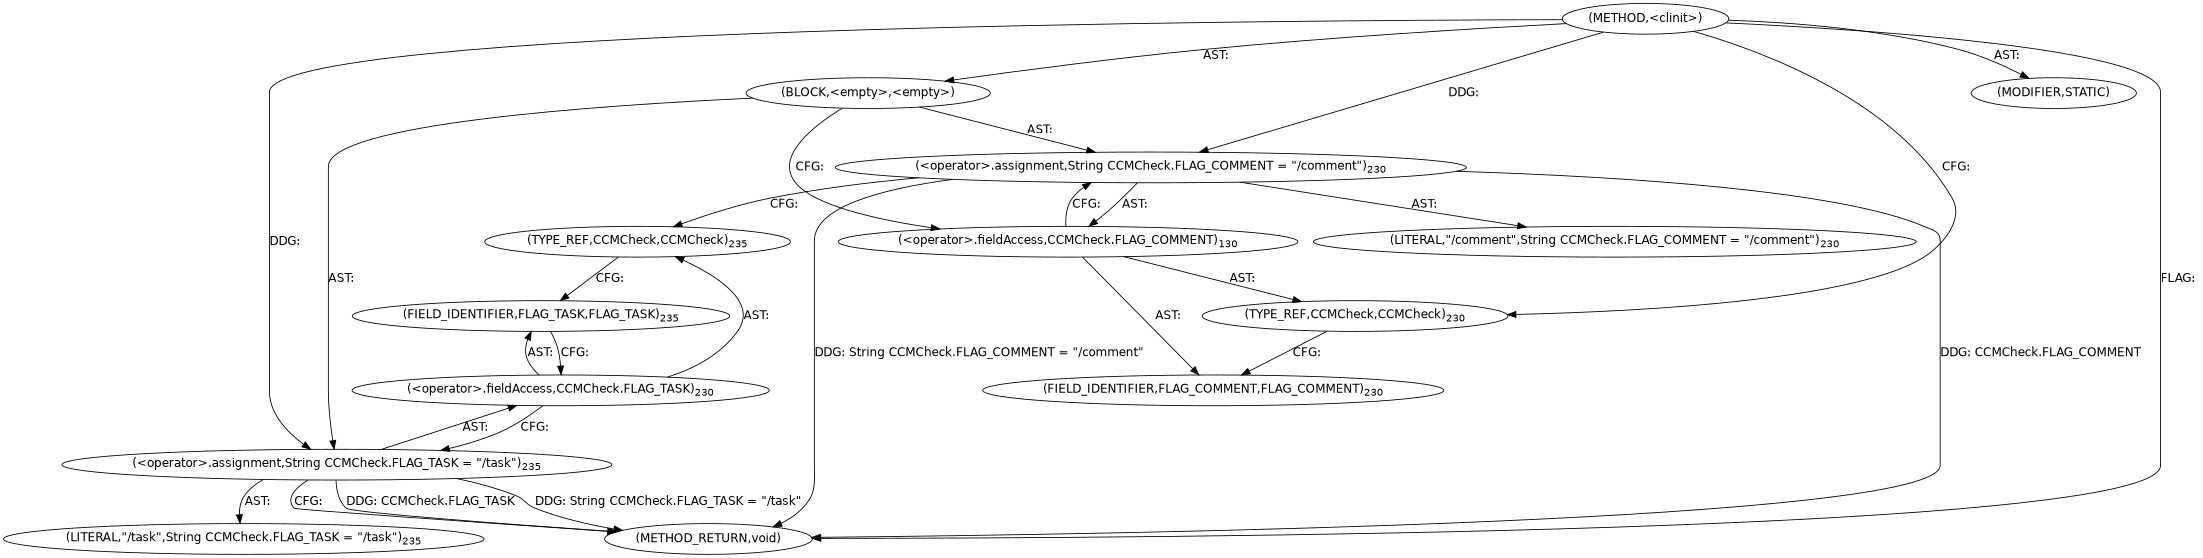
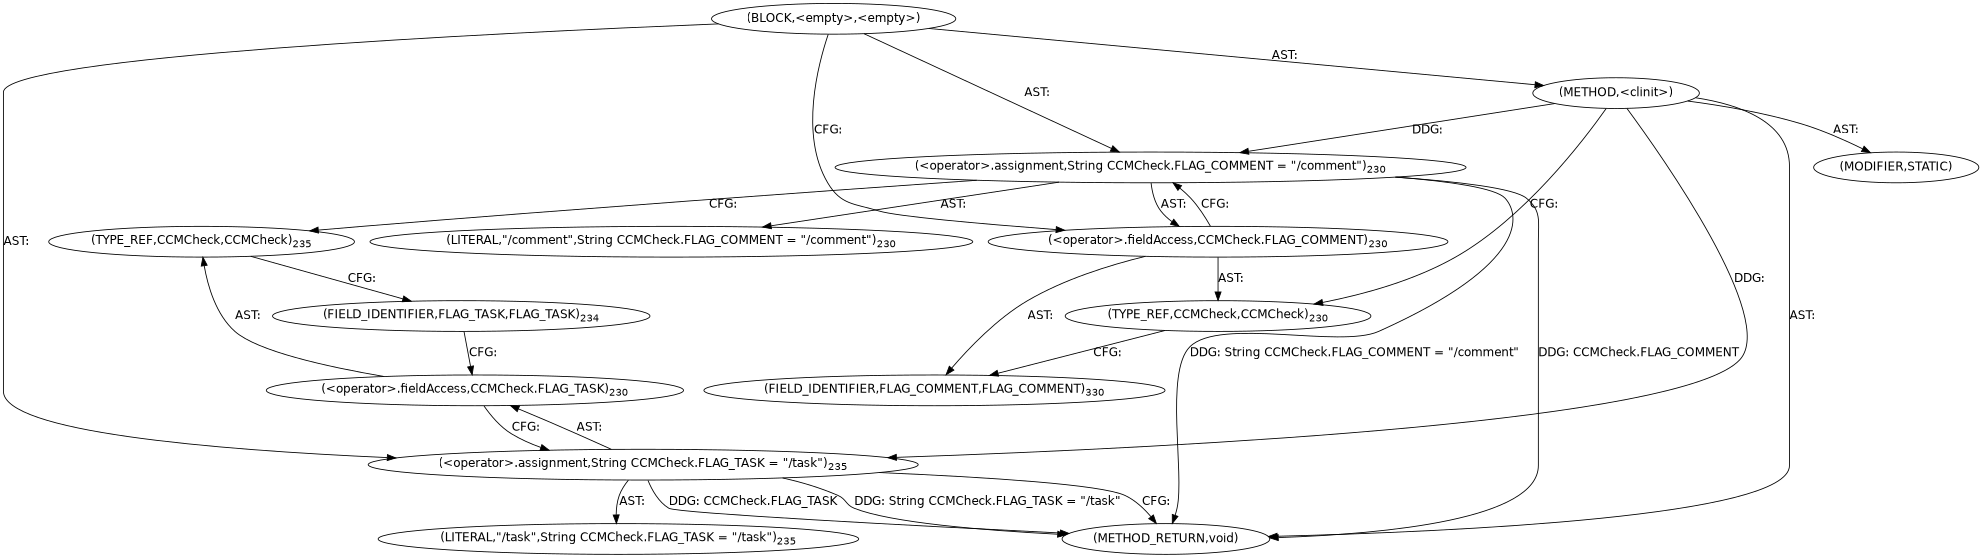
edge "(METHOD,<clinit>)" -> "(BLOCK,<empty>,<empty>)": reversed
node "(<operator>.fieldAccess,CCMCheck.FLAG_COMMENT)": text "130" -> "230"
edge "(METHOD,<clinit>)" -> "(METHOD_RETURN,void)": label "FLAG: " -> "AST: "
node "(FIELD_IDENTIFIER,FLAG_TASK,FLAG_TASK)": text "235" -> "234"
edge "(<operator>.fieldAccess,CCMCheck.FLAG_TASK)" -> "(FIELD_IDENTIFIER,FLAG_TASK,FLAG_TASK)": removed, label "AST:"
node "(FIELD_IDENTIFIER,FLAG_COMMENT,FLAG_COMMENT)": text "230" -> "330"
